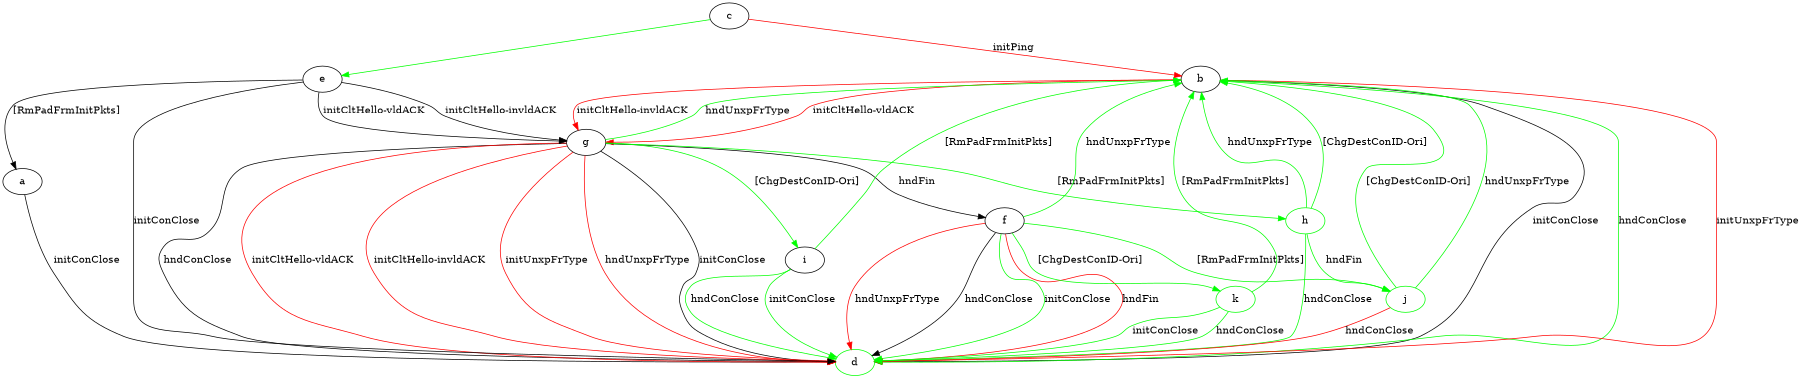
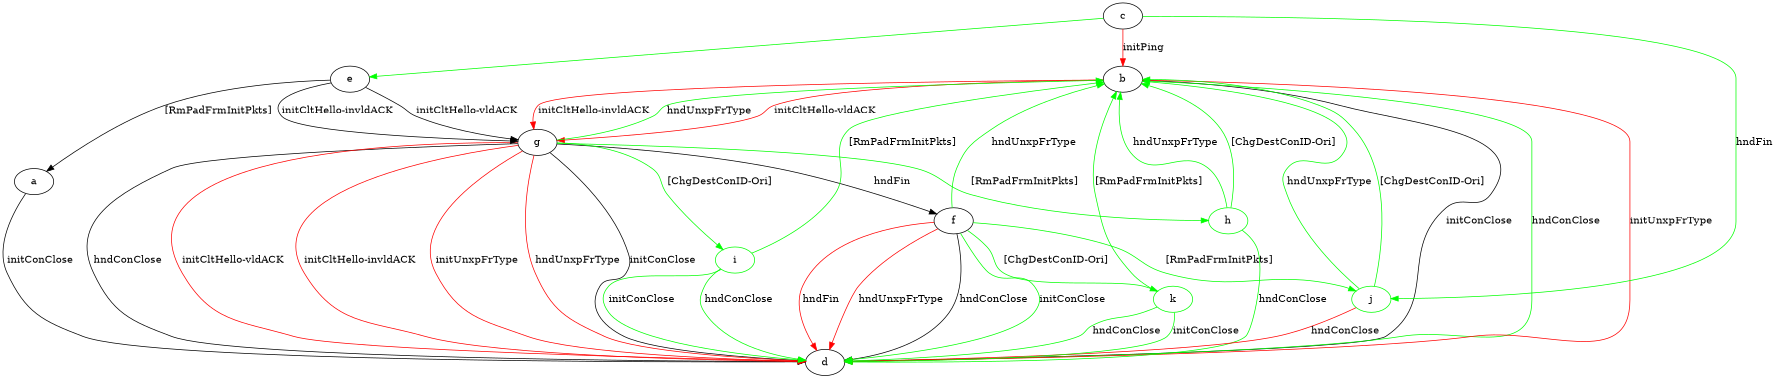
node "i": color black -> green
edge "h" -> "j": now "c" -> "j"
edge "e" -> "d": removed, label "initConClose"
node "d": color green -> black
